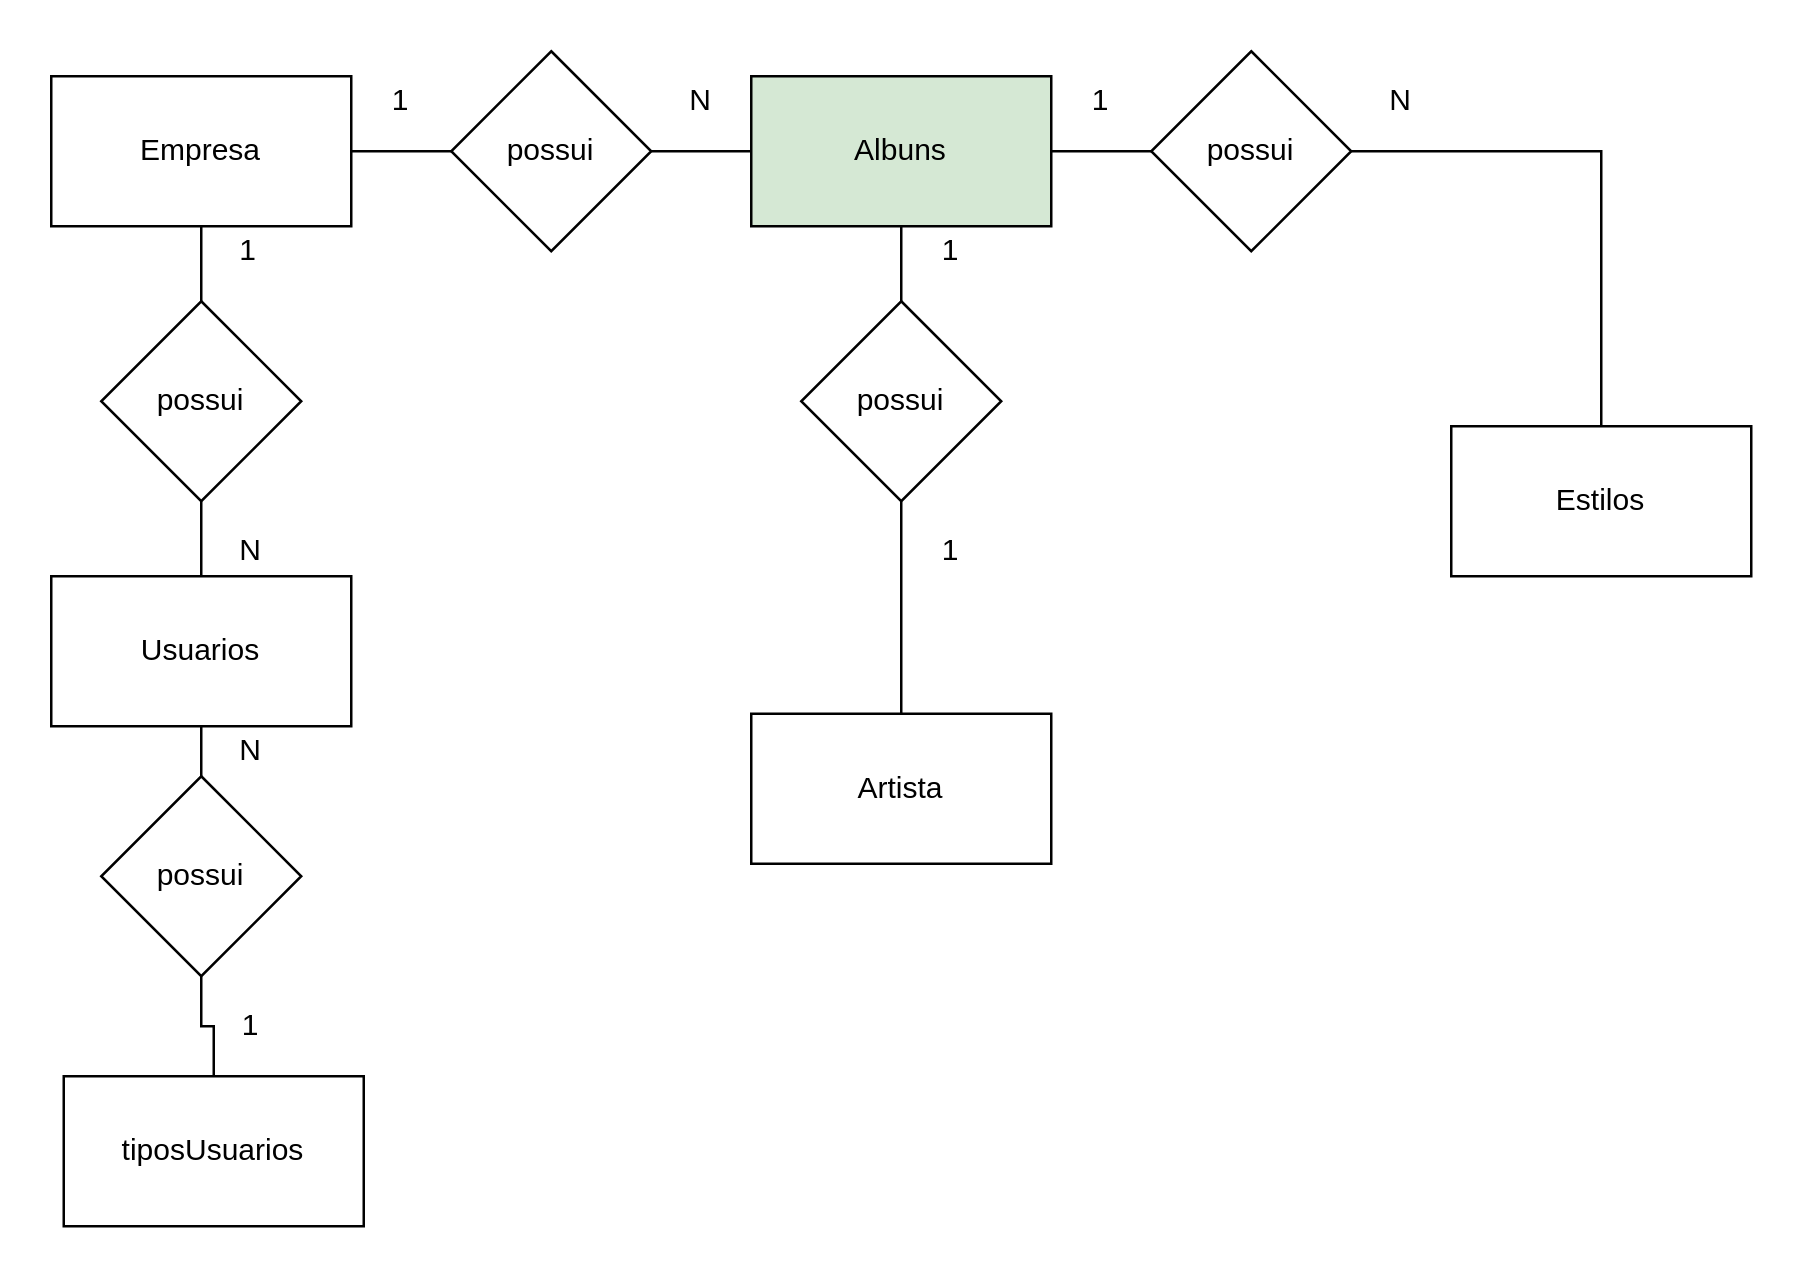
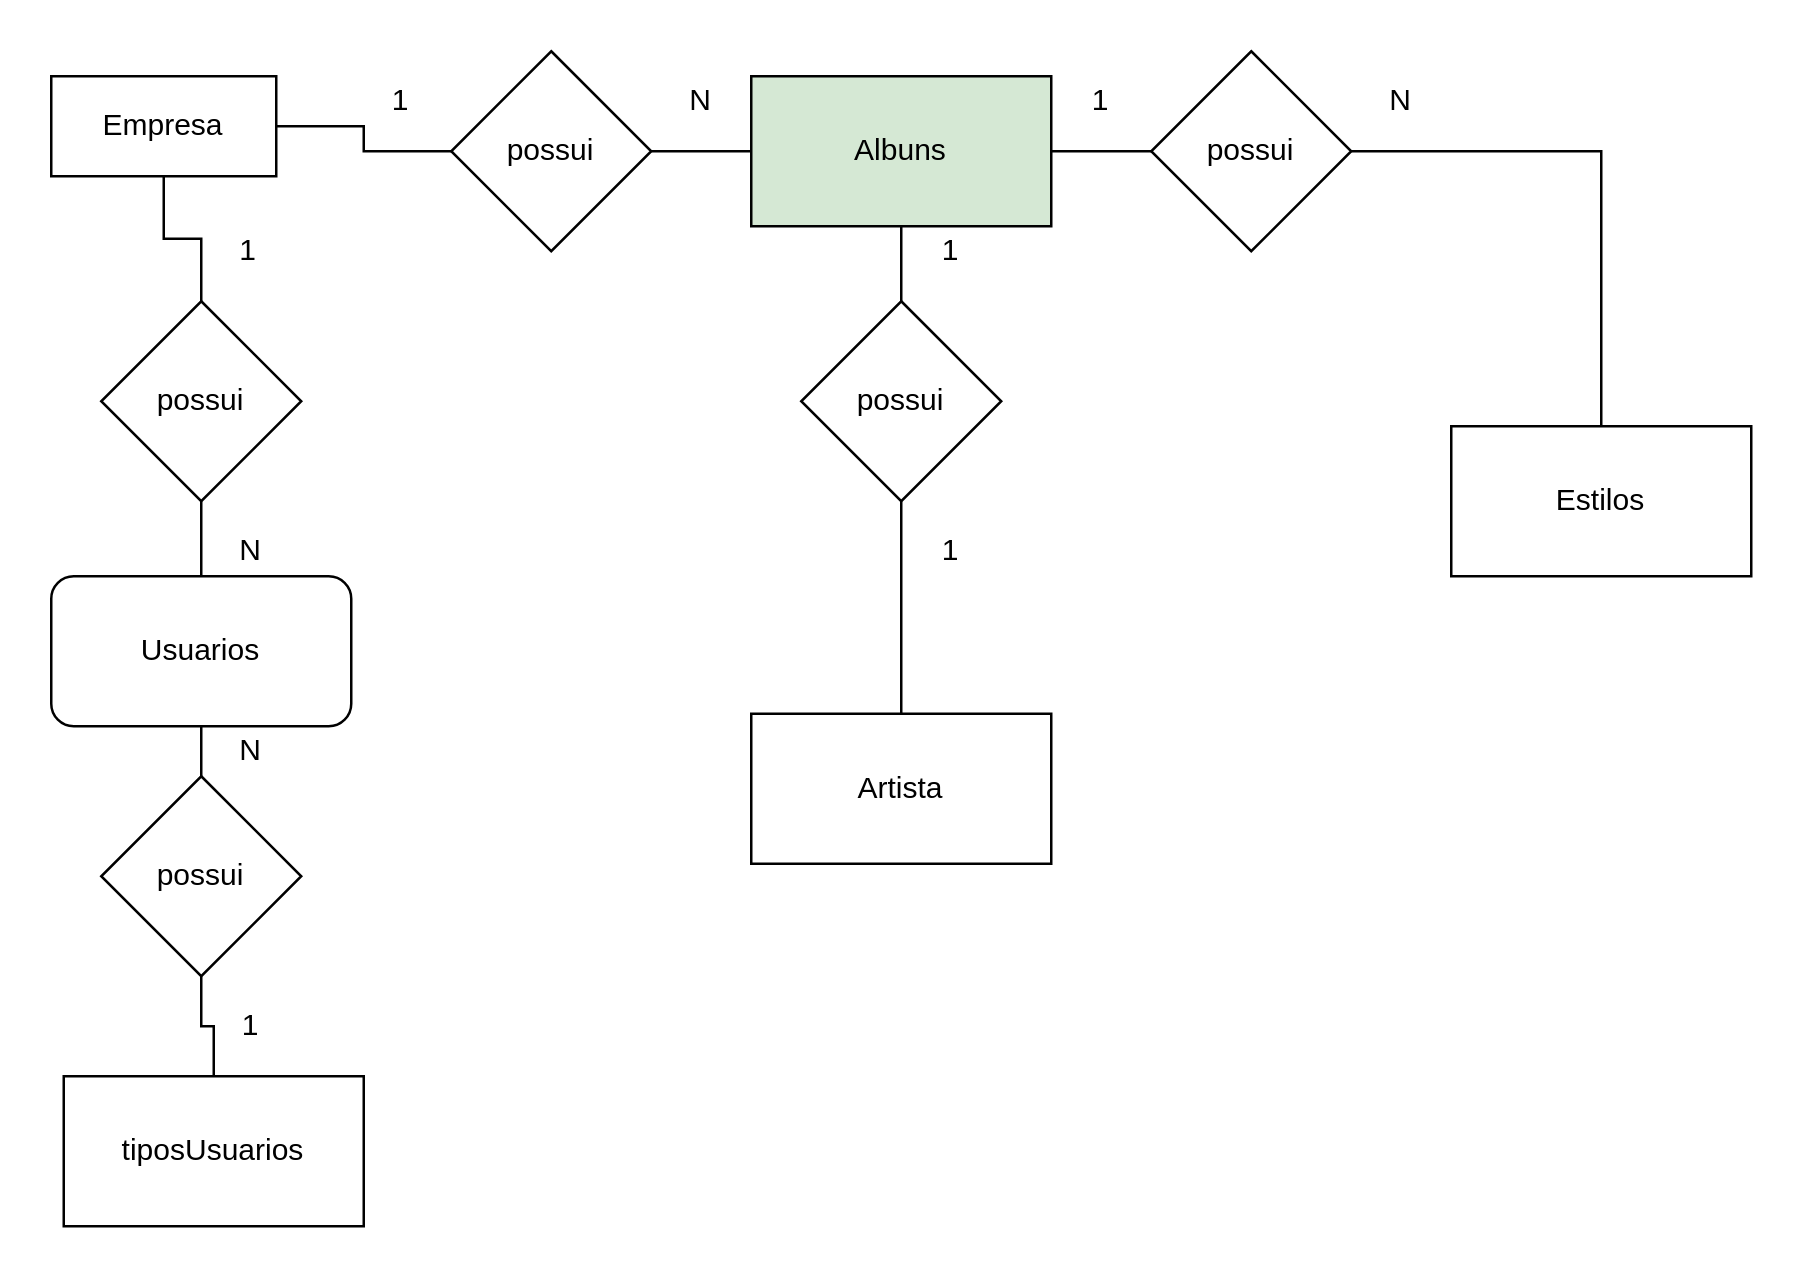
node "Empresa": size 300x150 -> 225x100
node "Usuarios": shape rectangle -> rounded rectangle
